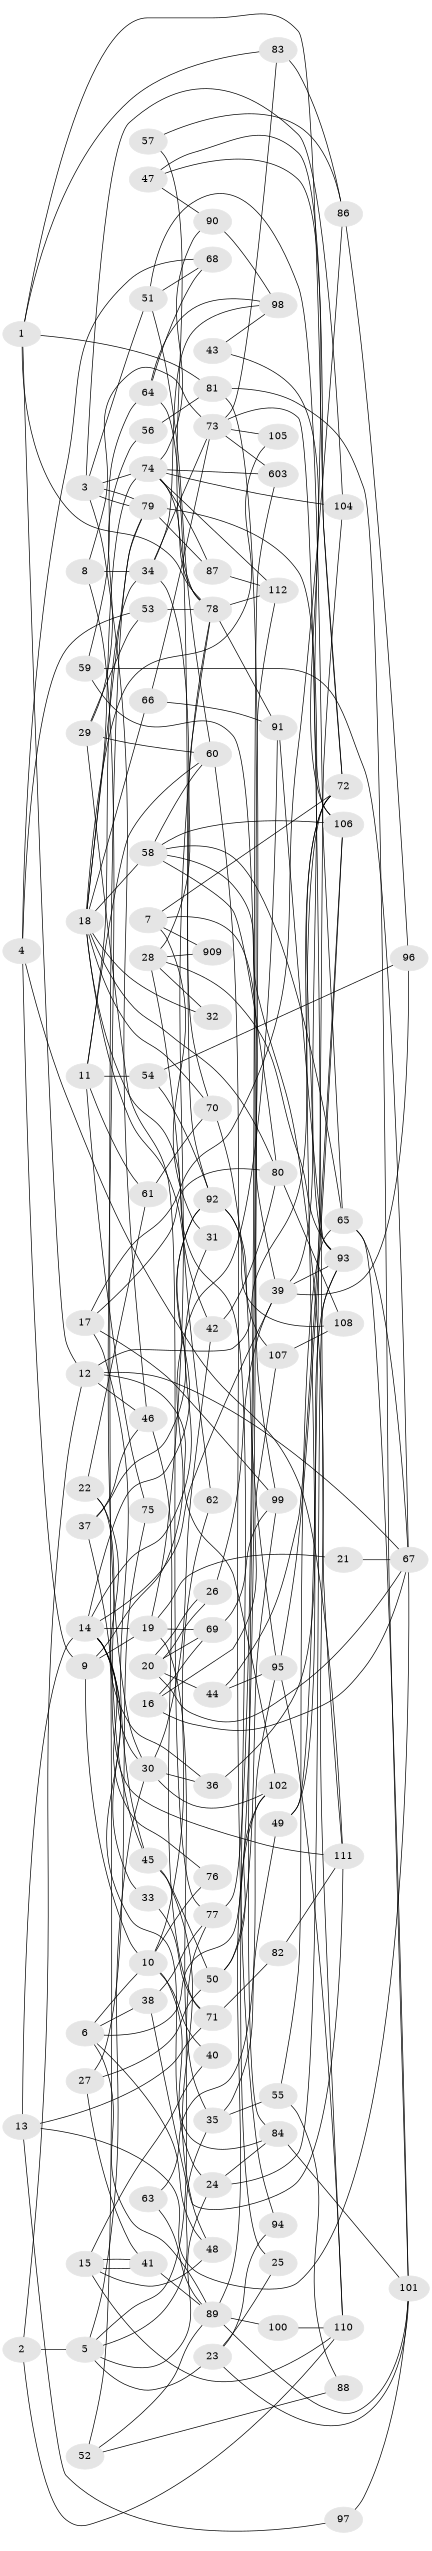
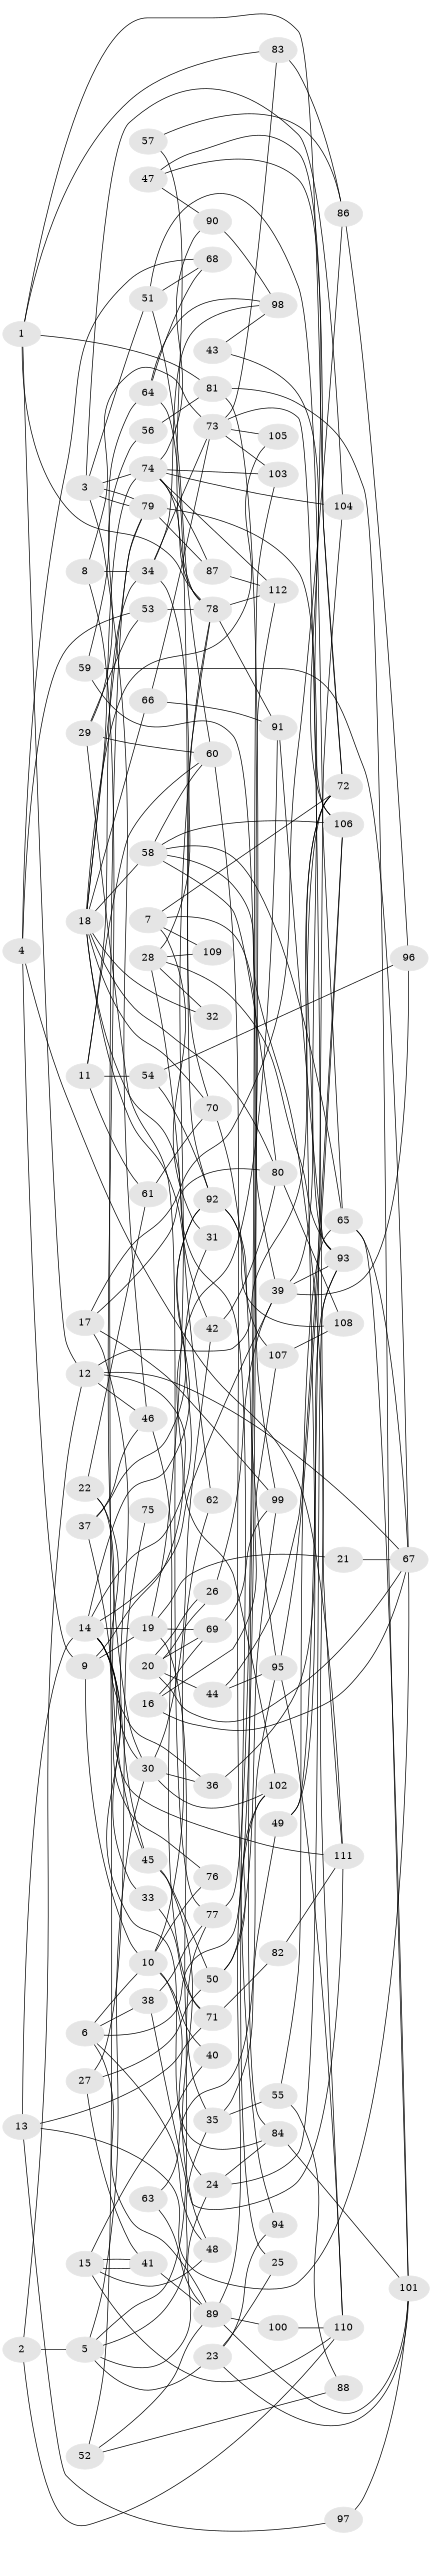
node "603": label "603" -> "103"
node "909": label "909" -> "109"
edge "11" -- "75": removed
